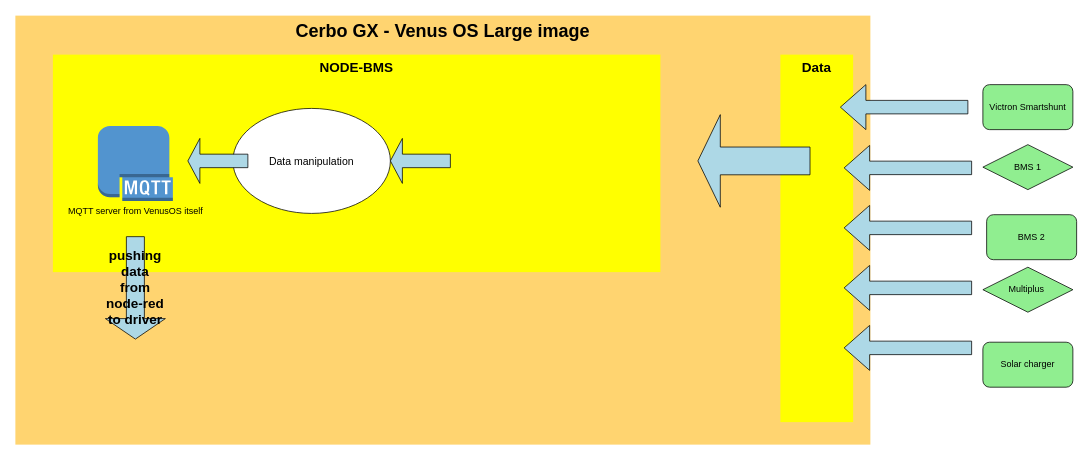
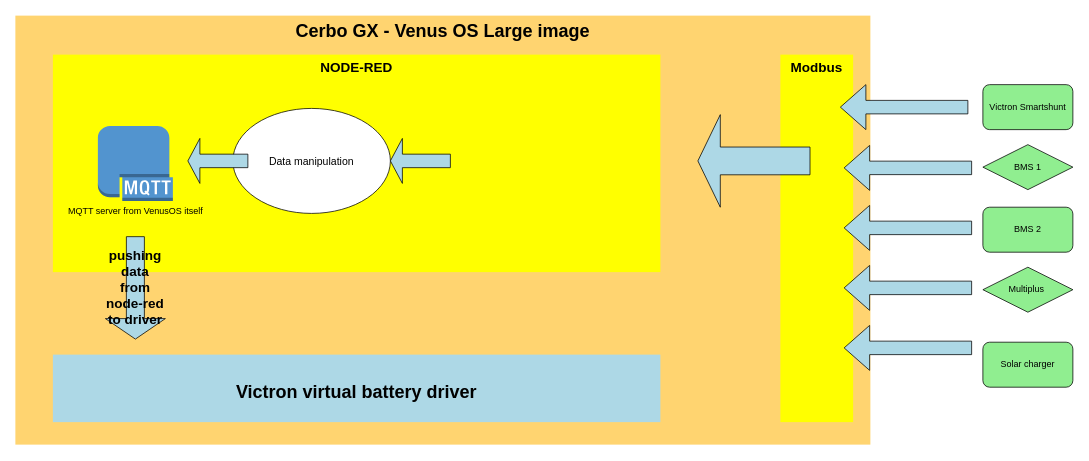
node "NODE-BMS": label "NODE-BMS" -> "NODE-RED"
node "Data": label "Data" -> "Modbus"
node "BMS 2": moved (1032, 237) -> (1028, 229)
node "Victron virtual battery driver": added
